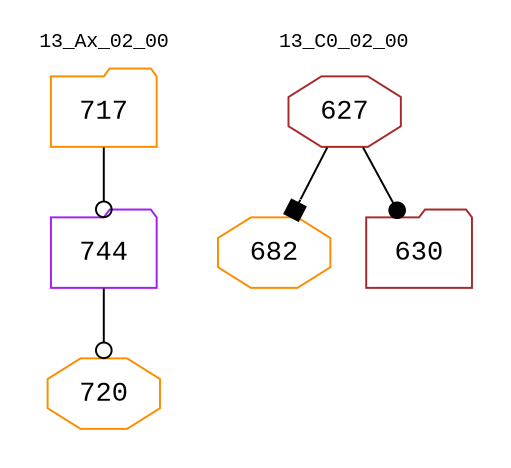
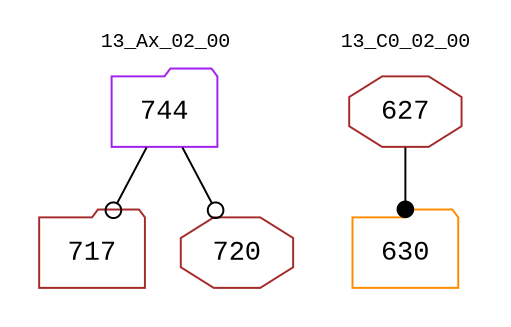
node "717": color darkorange -> brown
edge "717" -> "744": reversed
node "682": removed
node "630": color brown -> darkorange
node "720": color darkorange -> brown
